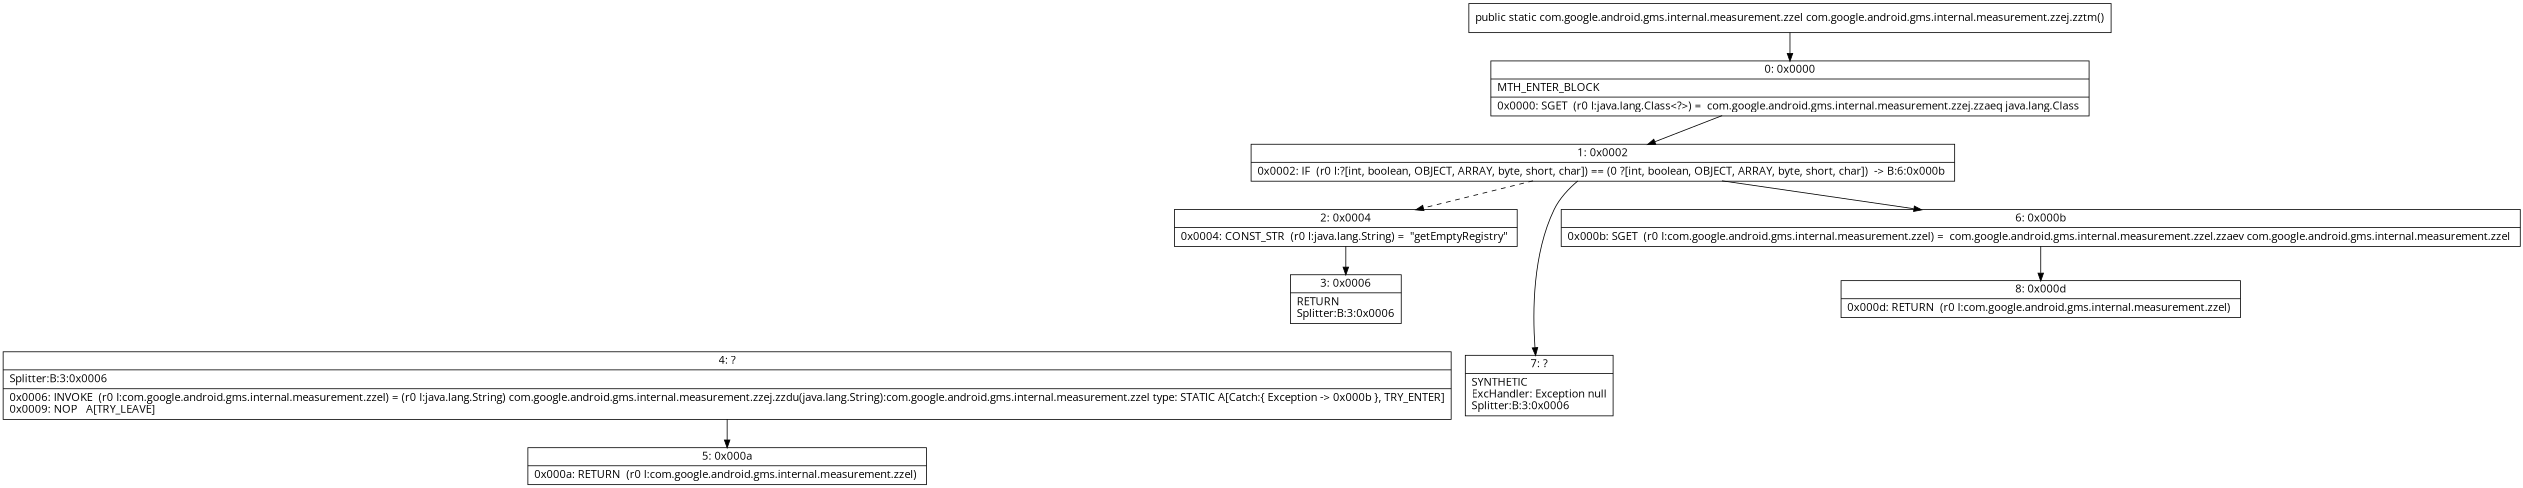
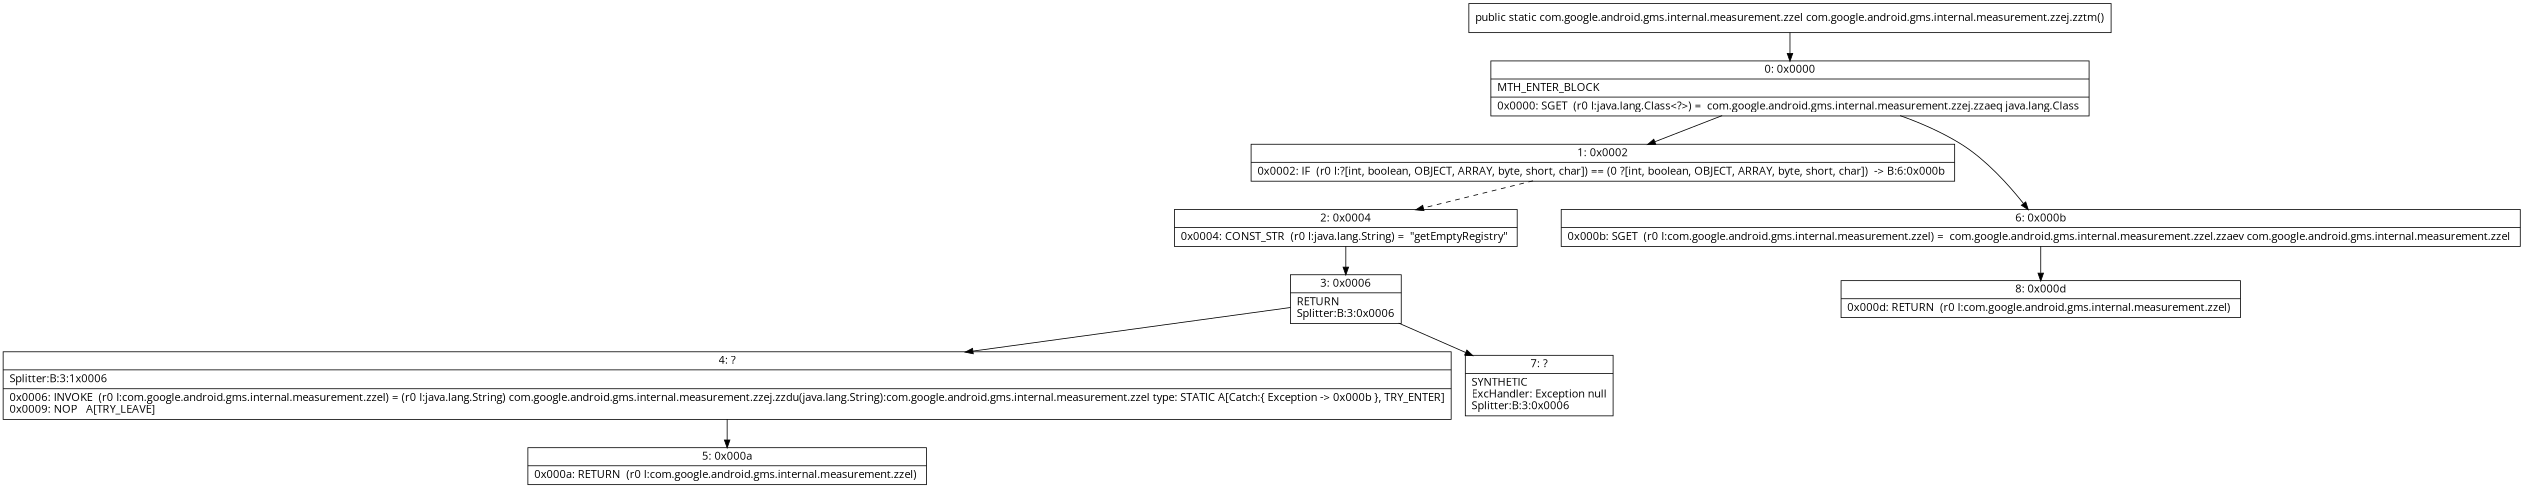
edge "1: 0x0002" -> "6: 0x000b": now "0: 0x0000" -> "6: 0x000b"
edge "1: 0x0002" -> "7: ?": now "3: 0x0006" -> "7: ?"
edge "3: 0x0006" -> "4: ?": added
node "4: ?": text "Splitter:B:3:0x0006" -> "Splitter:B:3:1x0006"
